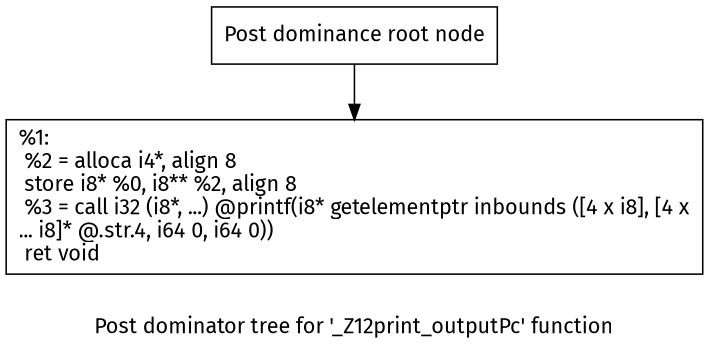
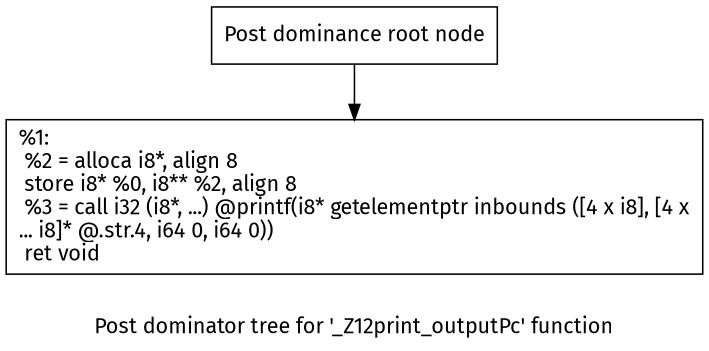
node "%1:": text "%2 = alloca i4*, align 8" -> "%2 = alloca i8*, align 8"
